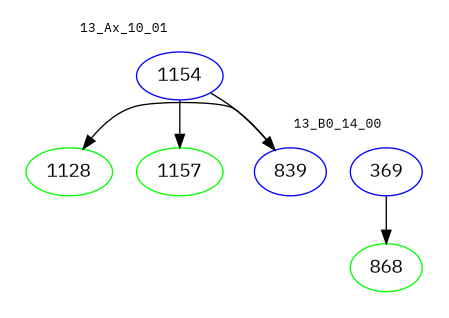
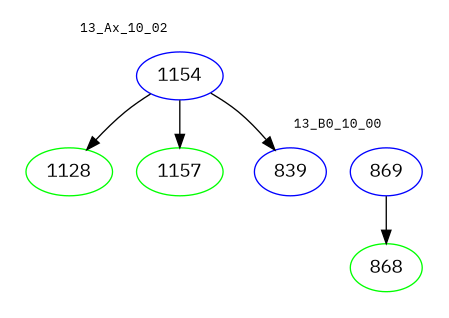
cluster "13_Ax_10_01": label "13_Ax_10_01" -> "13_Ax_10_02"
edge "839" -> "1128": now "1154" -> "1128"
cluster "13_B0_14_00": label "13_B0_14_00" -> "13_B0_10_00"
node "369": label "369" -> "869"
